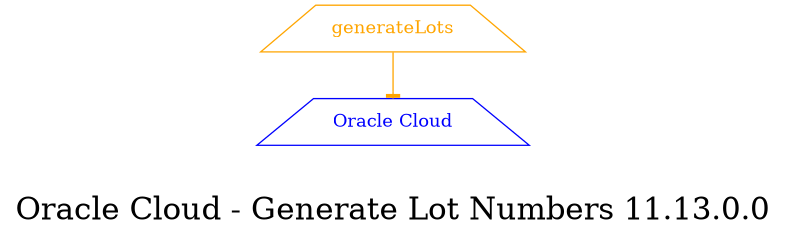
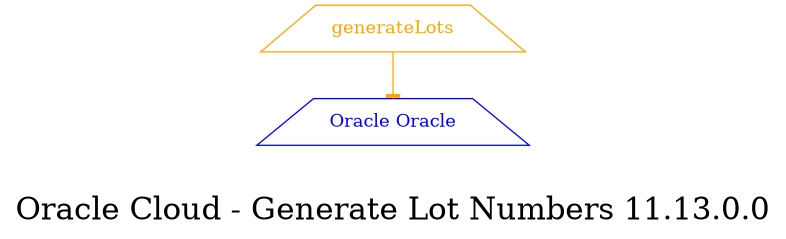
node "Oracle Cloud": label "Oracle Cloud" -> "Oracle Oracle"
